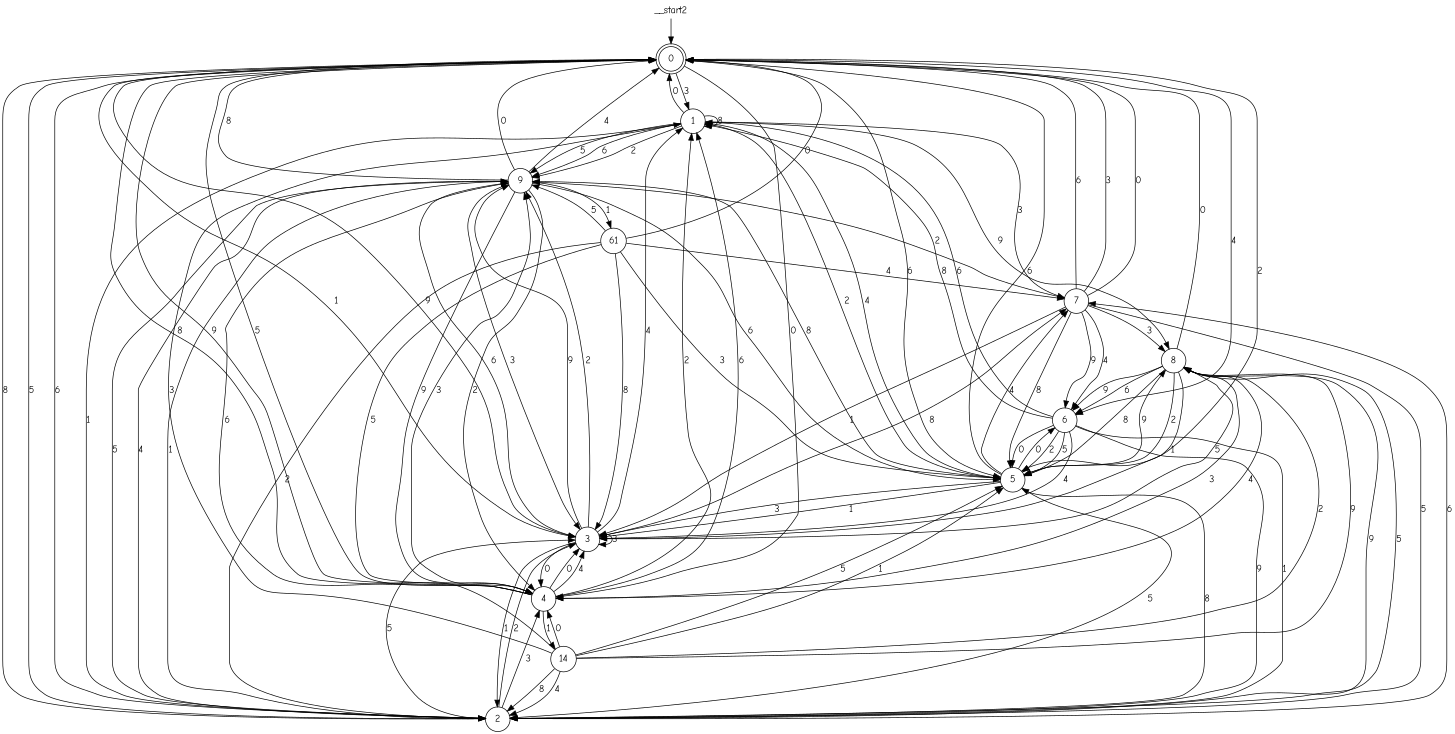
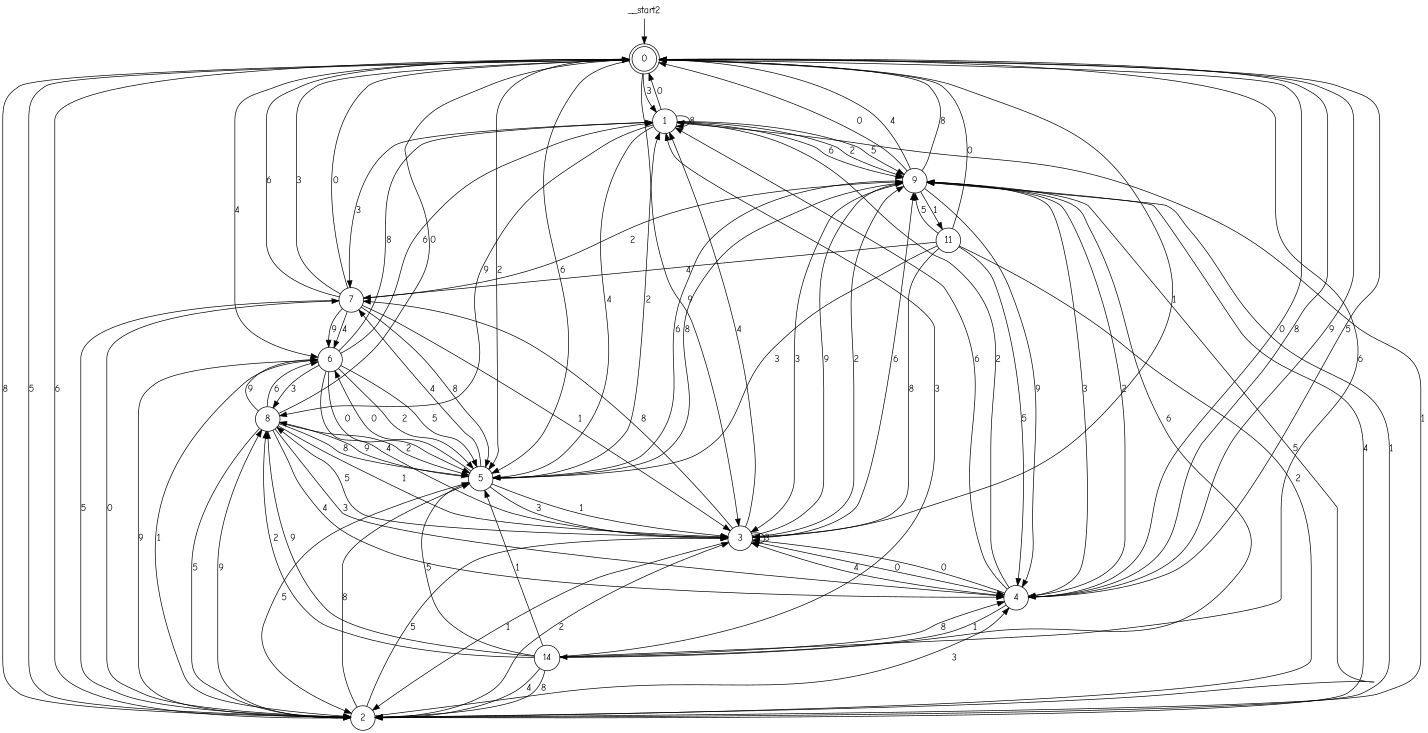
edge "5" -> "0": now "14" -> "0"
node "61": label "61" -> "11"
edge "7" -> "8": now "6" -> "8"
edge "2" -> "7": label "6" -> "0"
edge "14" -> "4": label "0" -> "8"
